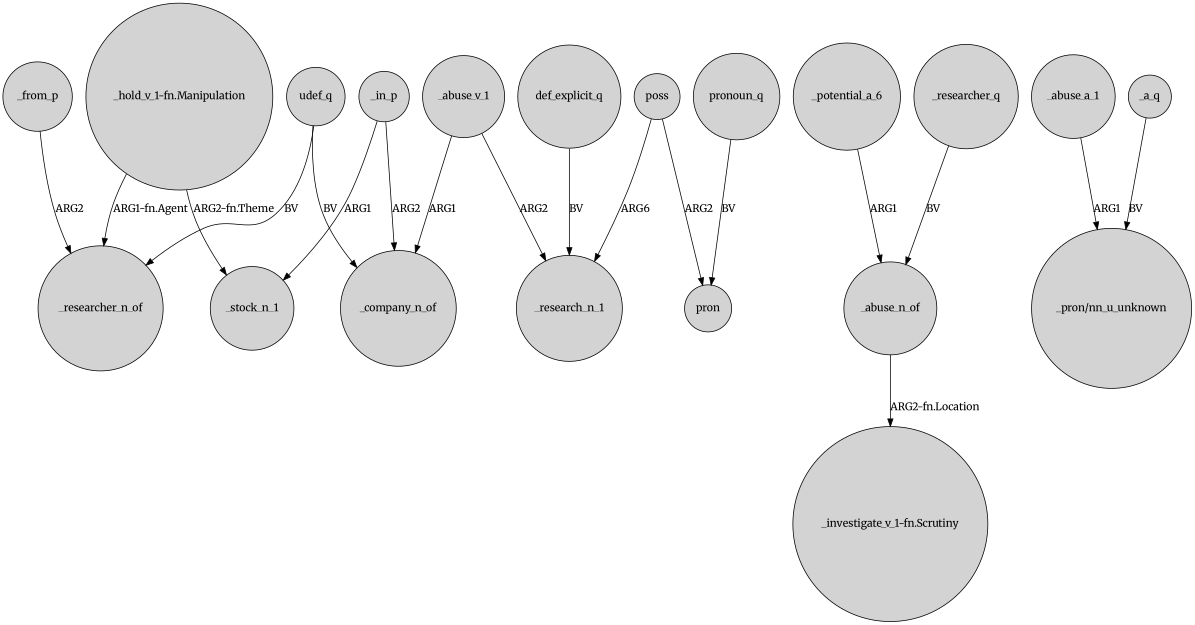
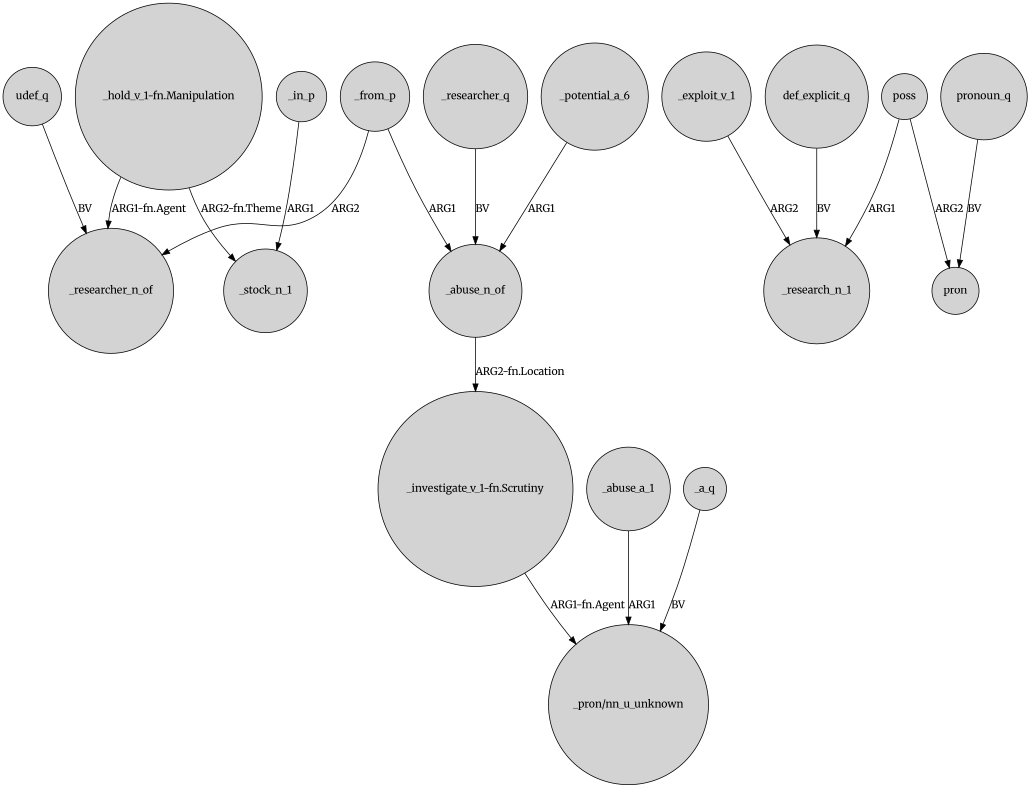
node "_abuse_v_1": label "_abuse_v_1" -> "_exploit_v_1"
edge "_from_p" -> "_abuse_n_of": added, label "ARG1"
edge "poss" -> "_research_n_1": label "ARG6" -> "ARG1"
node "_company_n_of": removed
edge "_investigate_v_1-fn.Scrutiny" -> "_pron/nn_u_unknown": added, label "ARG1-fn.Agent"
